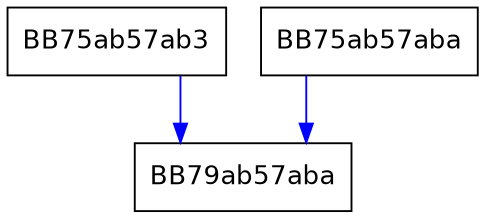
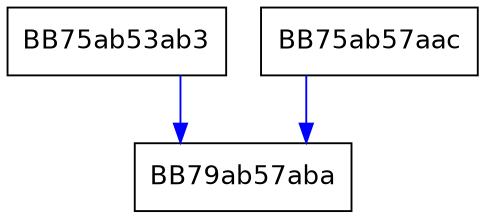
node "BB75ab57ab3": label "BB75ab57ab3" -> "BB75ab53ab3"
node "BB75ab57aba": label "BB75ab57aba" -> "BB75ab57aac"
